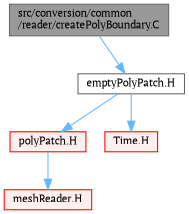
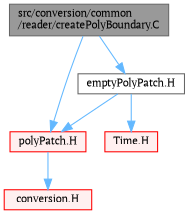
edge "src/conversion/common /reader/createPolyBoundary.C" -> "polyPatch.H": added
node "meshReader.H": label "meshReader.H" -> "conversion.H"
